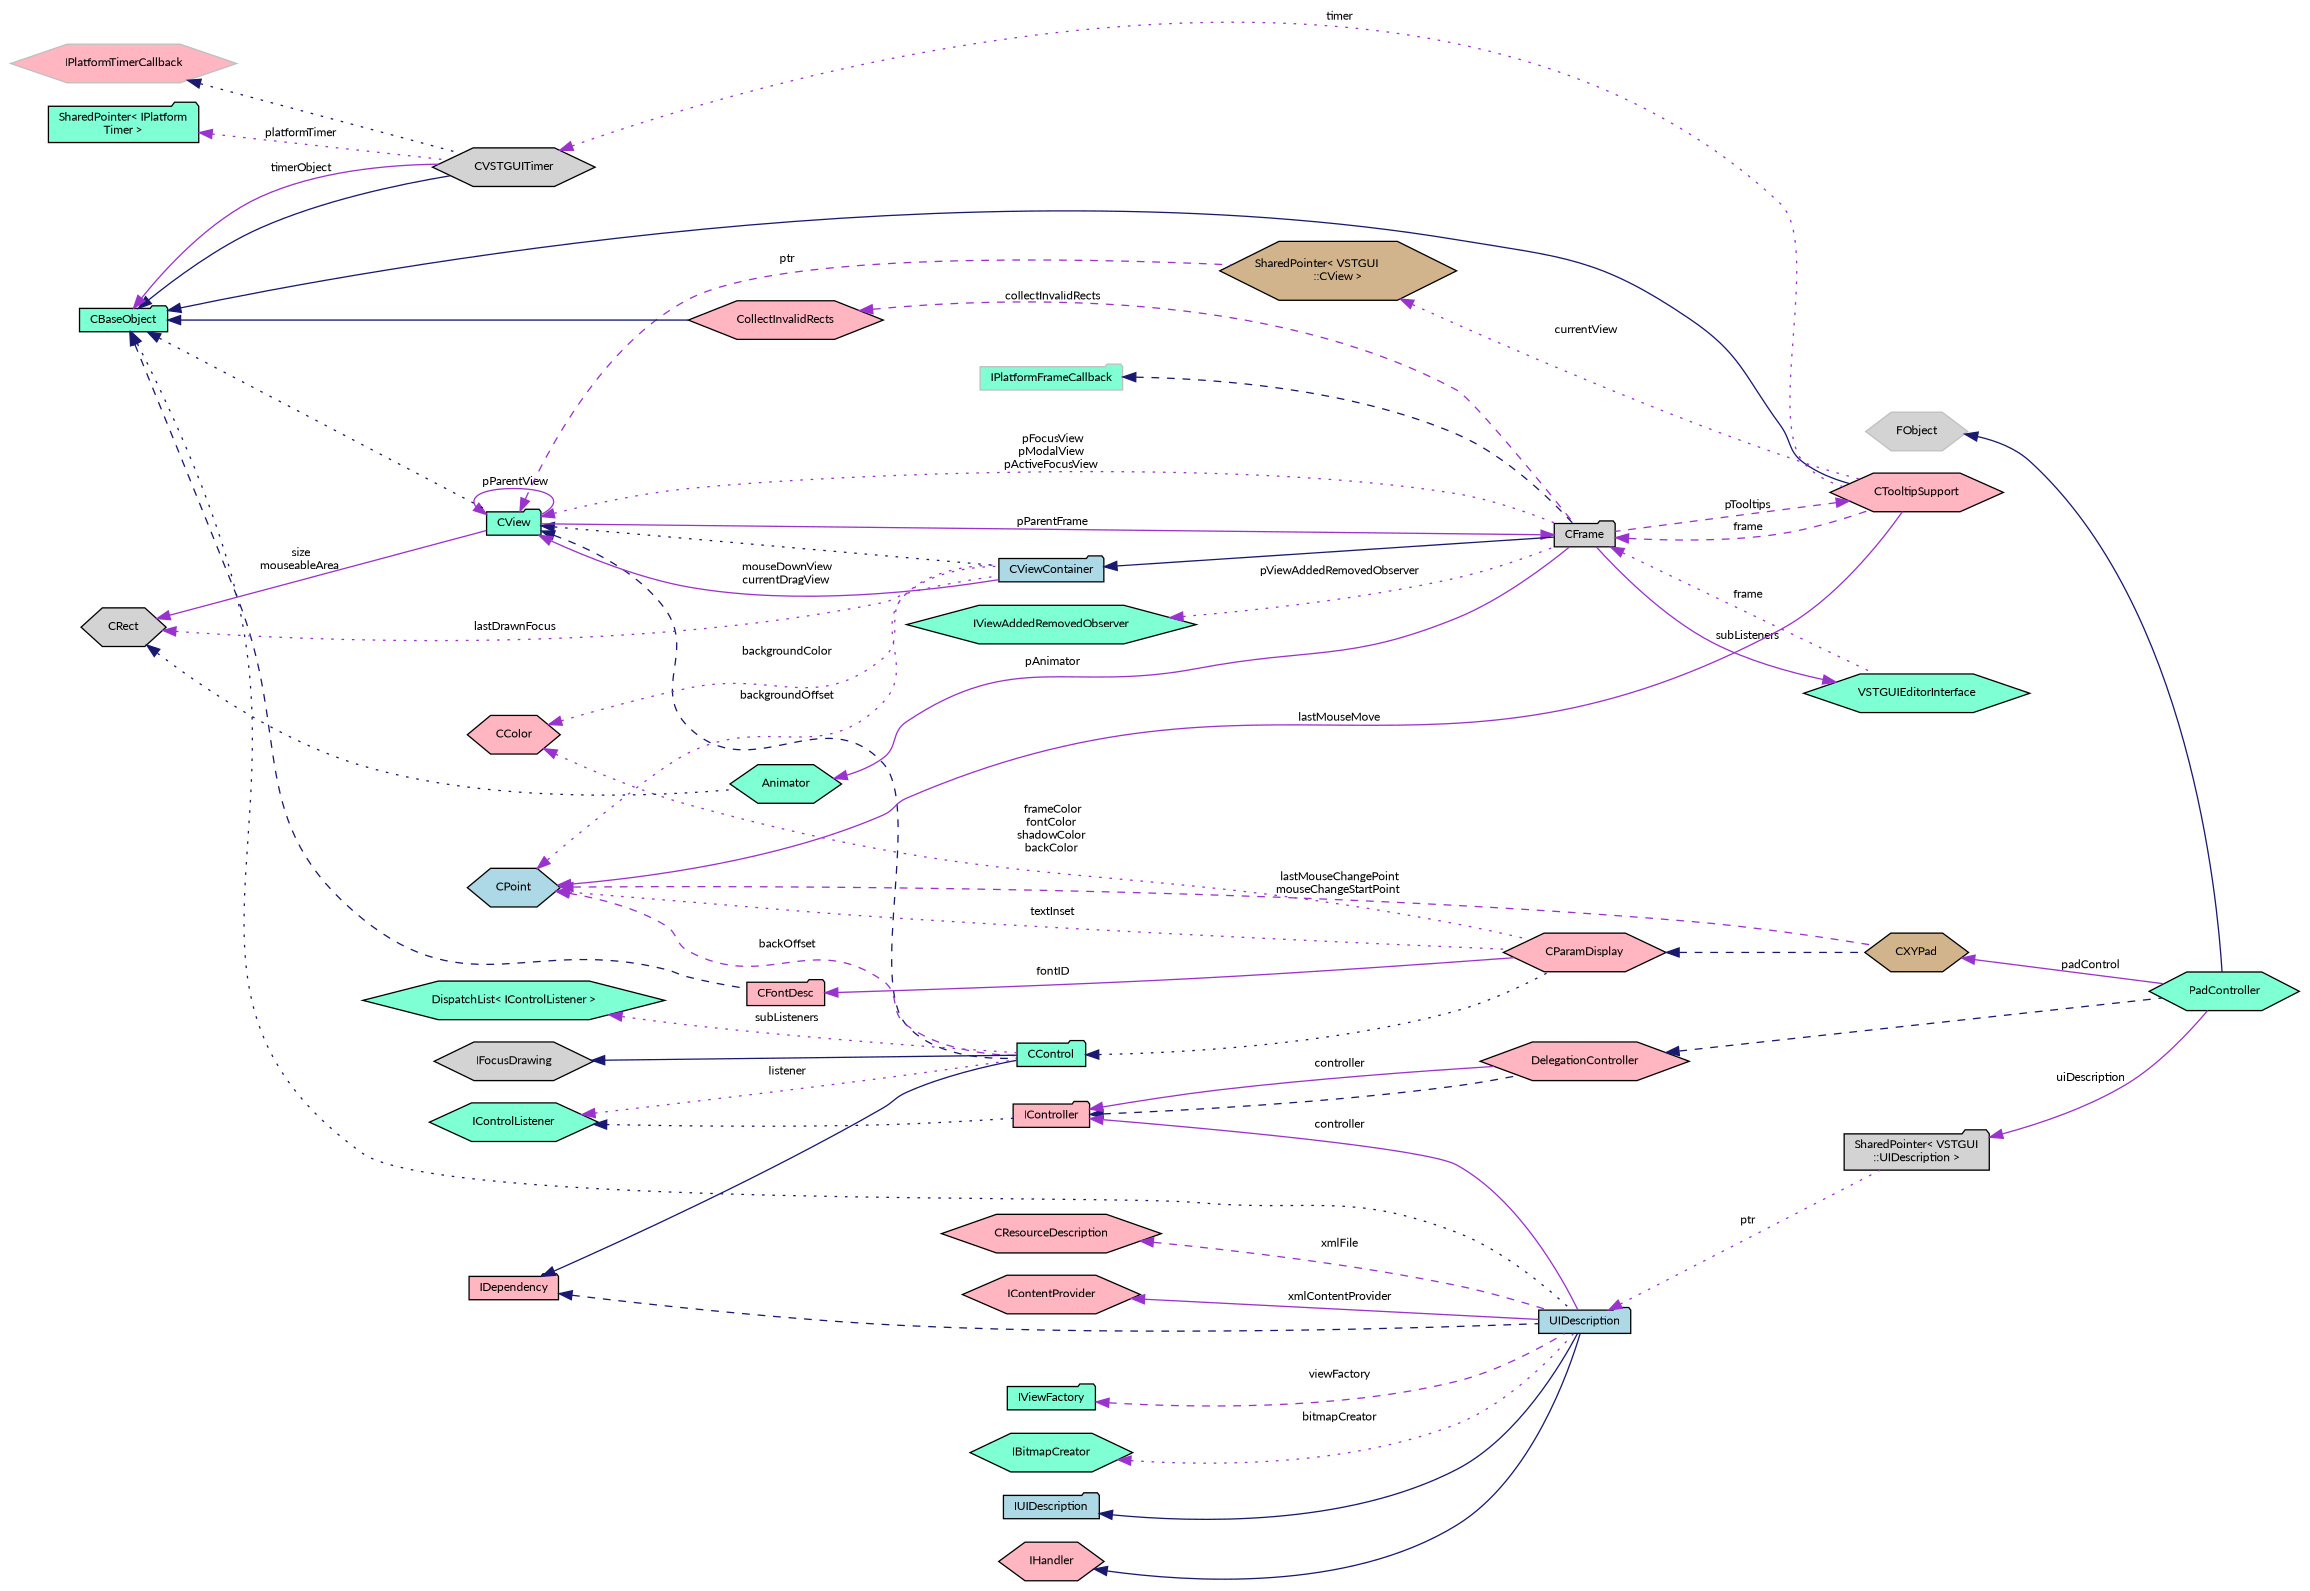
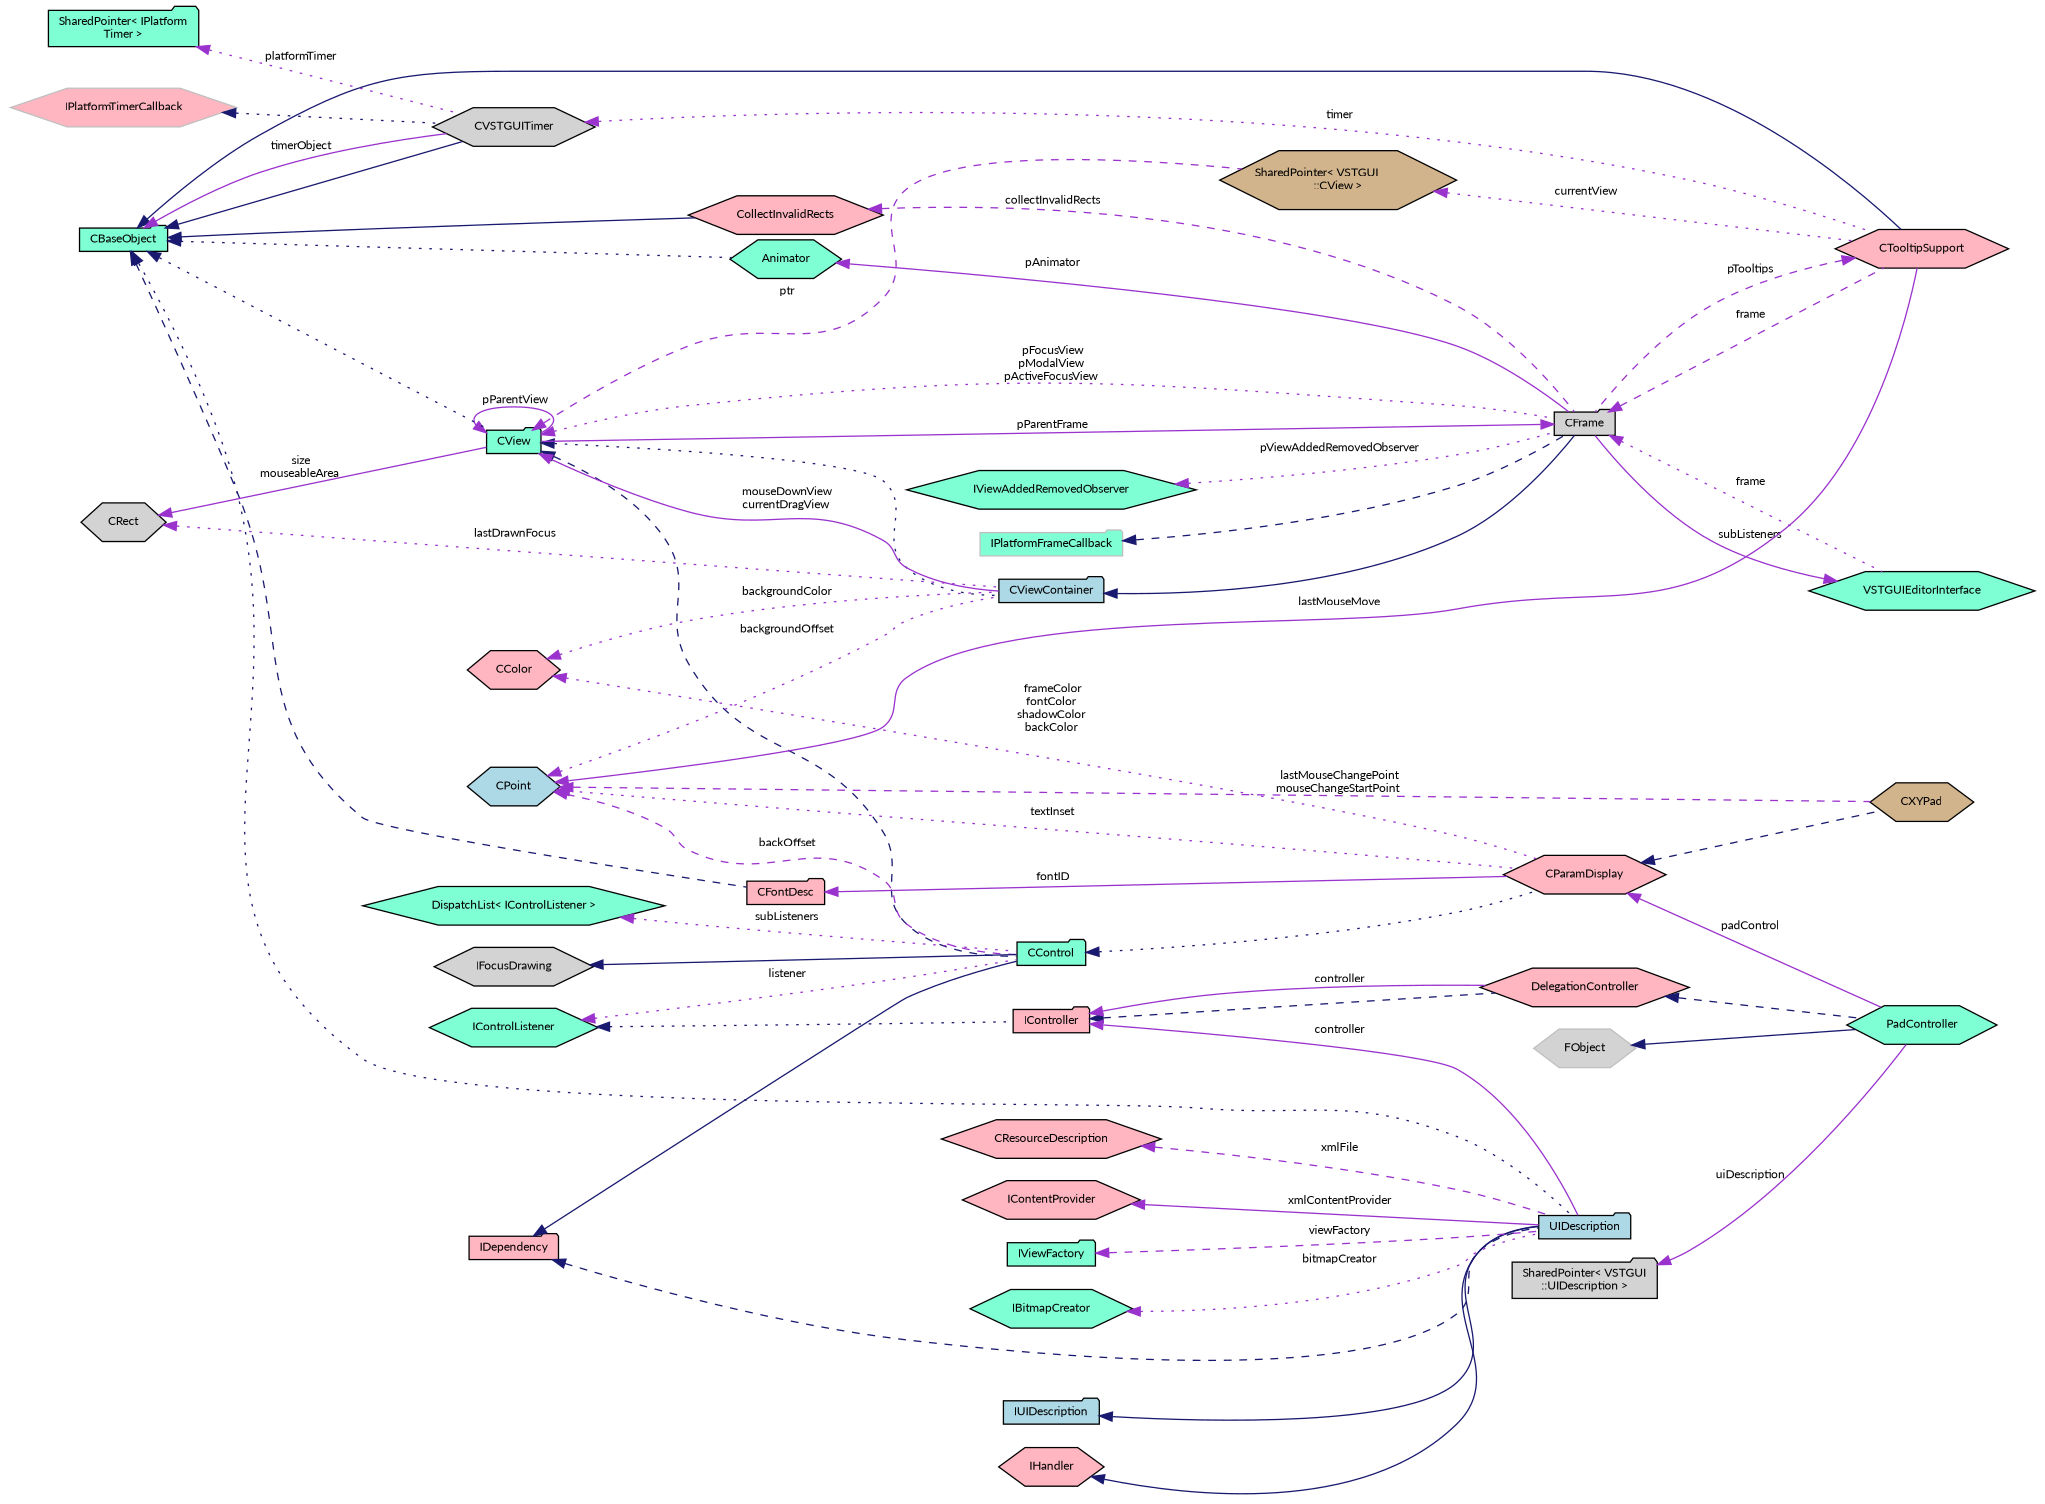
edge "Animator" -> "CRect": now "Animator" -> "CBaseObject"
edge "PadController" -> "CXYPad": now "PadController" -> "CParamDisplay"
edge "SharedPointer< VSTGUI ::UIDescription >" -> "UIDescription": removed, label "ptr"
